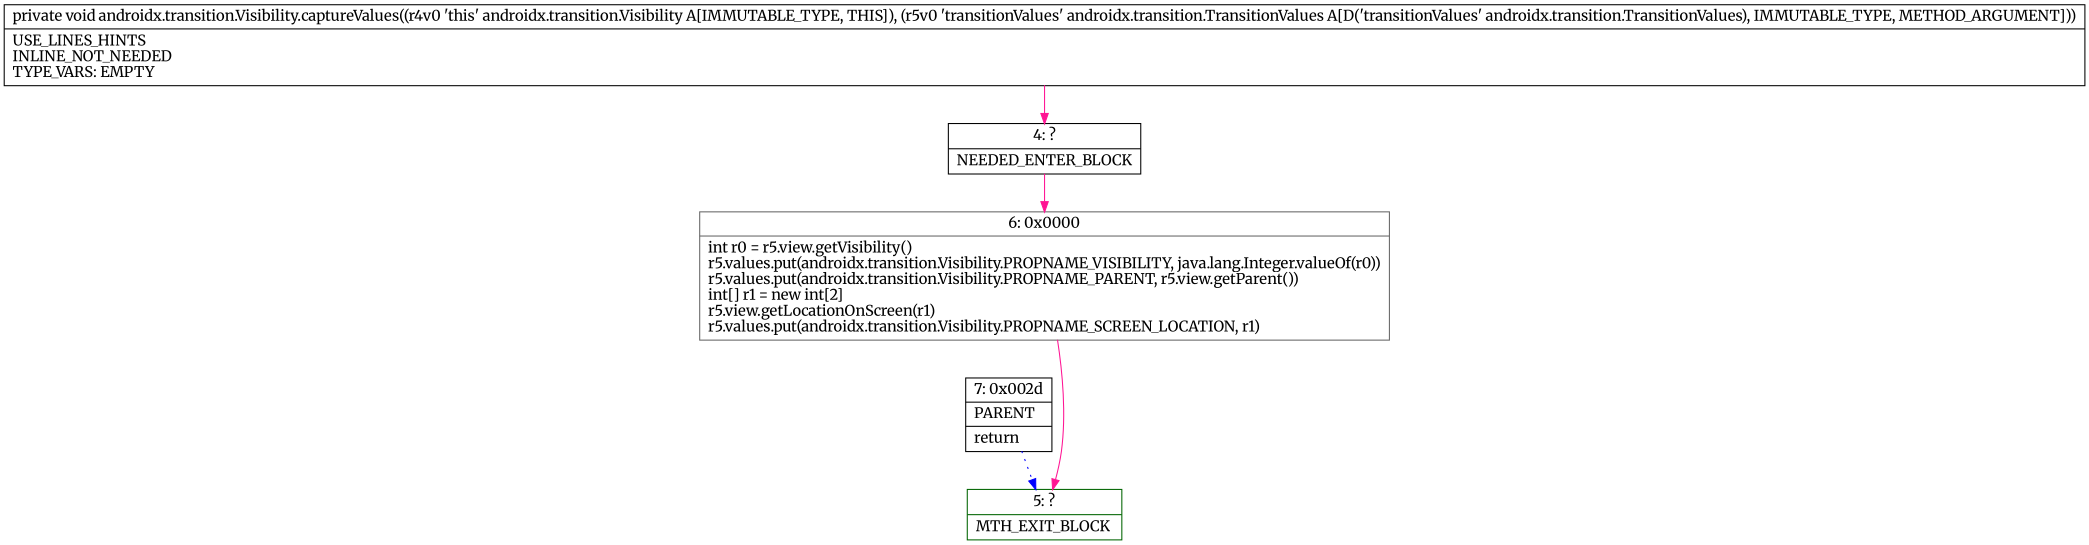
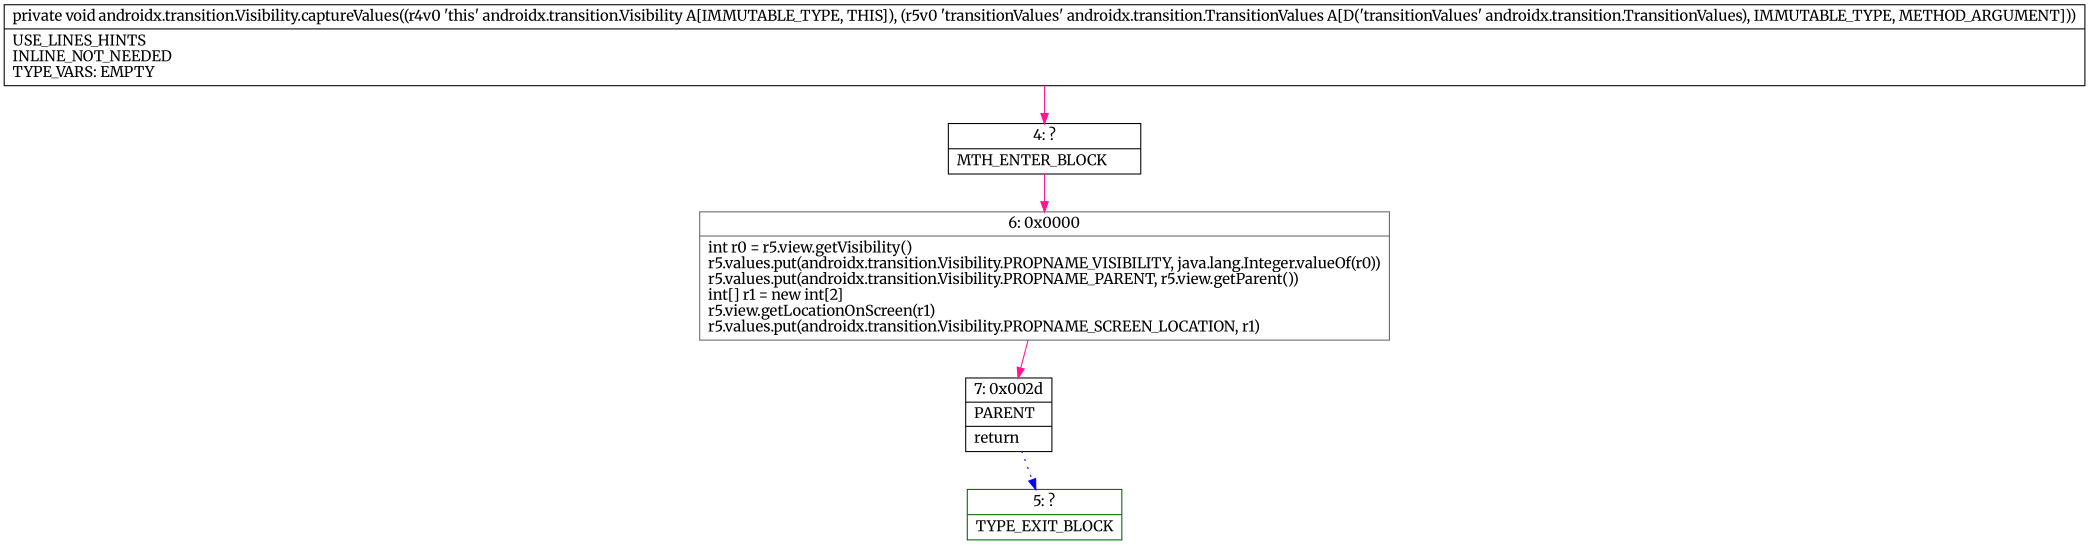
node "4: ?": text "NEEDED_ENTER_BLOCK" -> "MTH_ENTER_BLOCK"
edge "6: 0x0000" -> "5: ?": now "6: 0x0000" -> "7: 0x002d"
node "5: ?": text "MTH_EXIT_BLOCK" -> "TYPE_EXIT_BLOCK"
